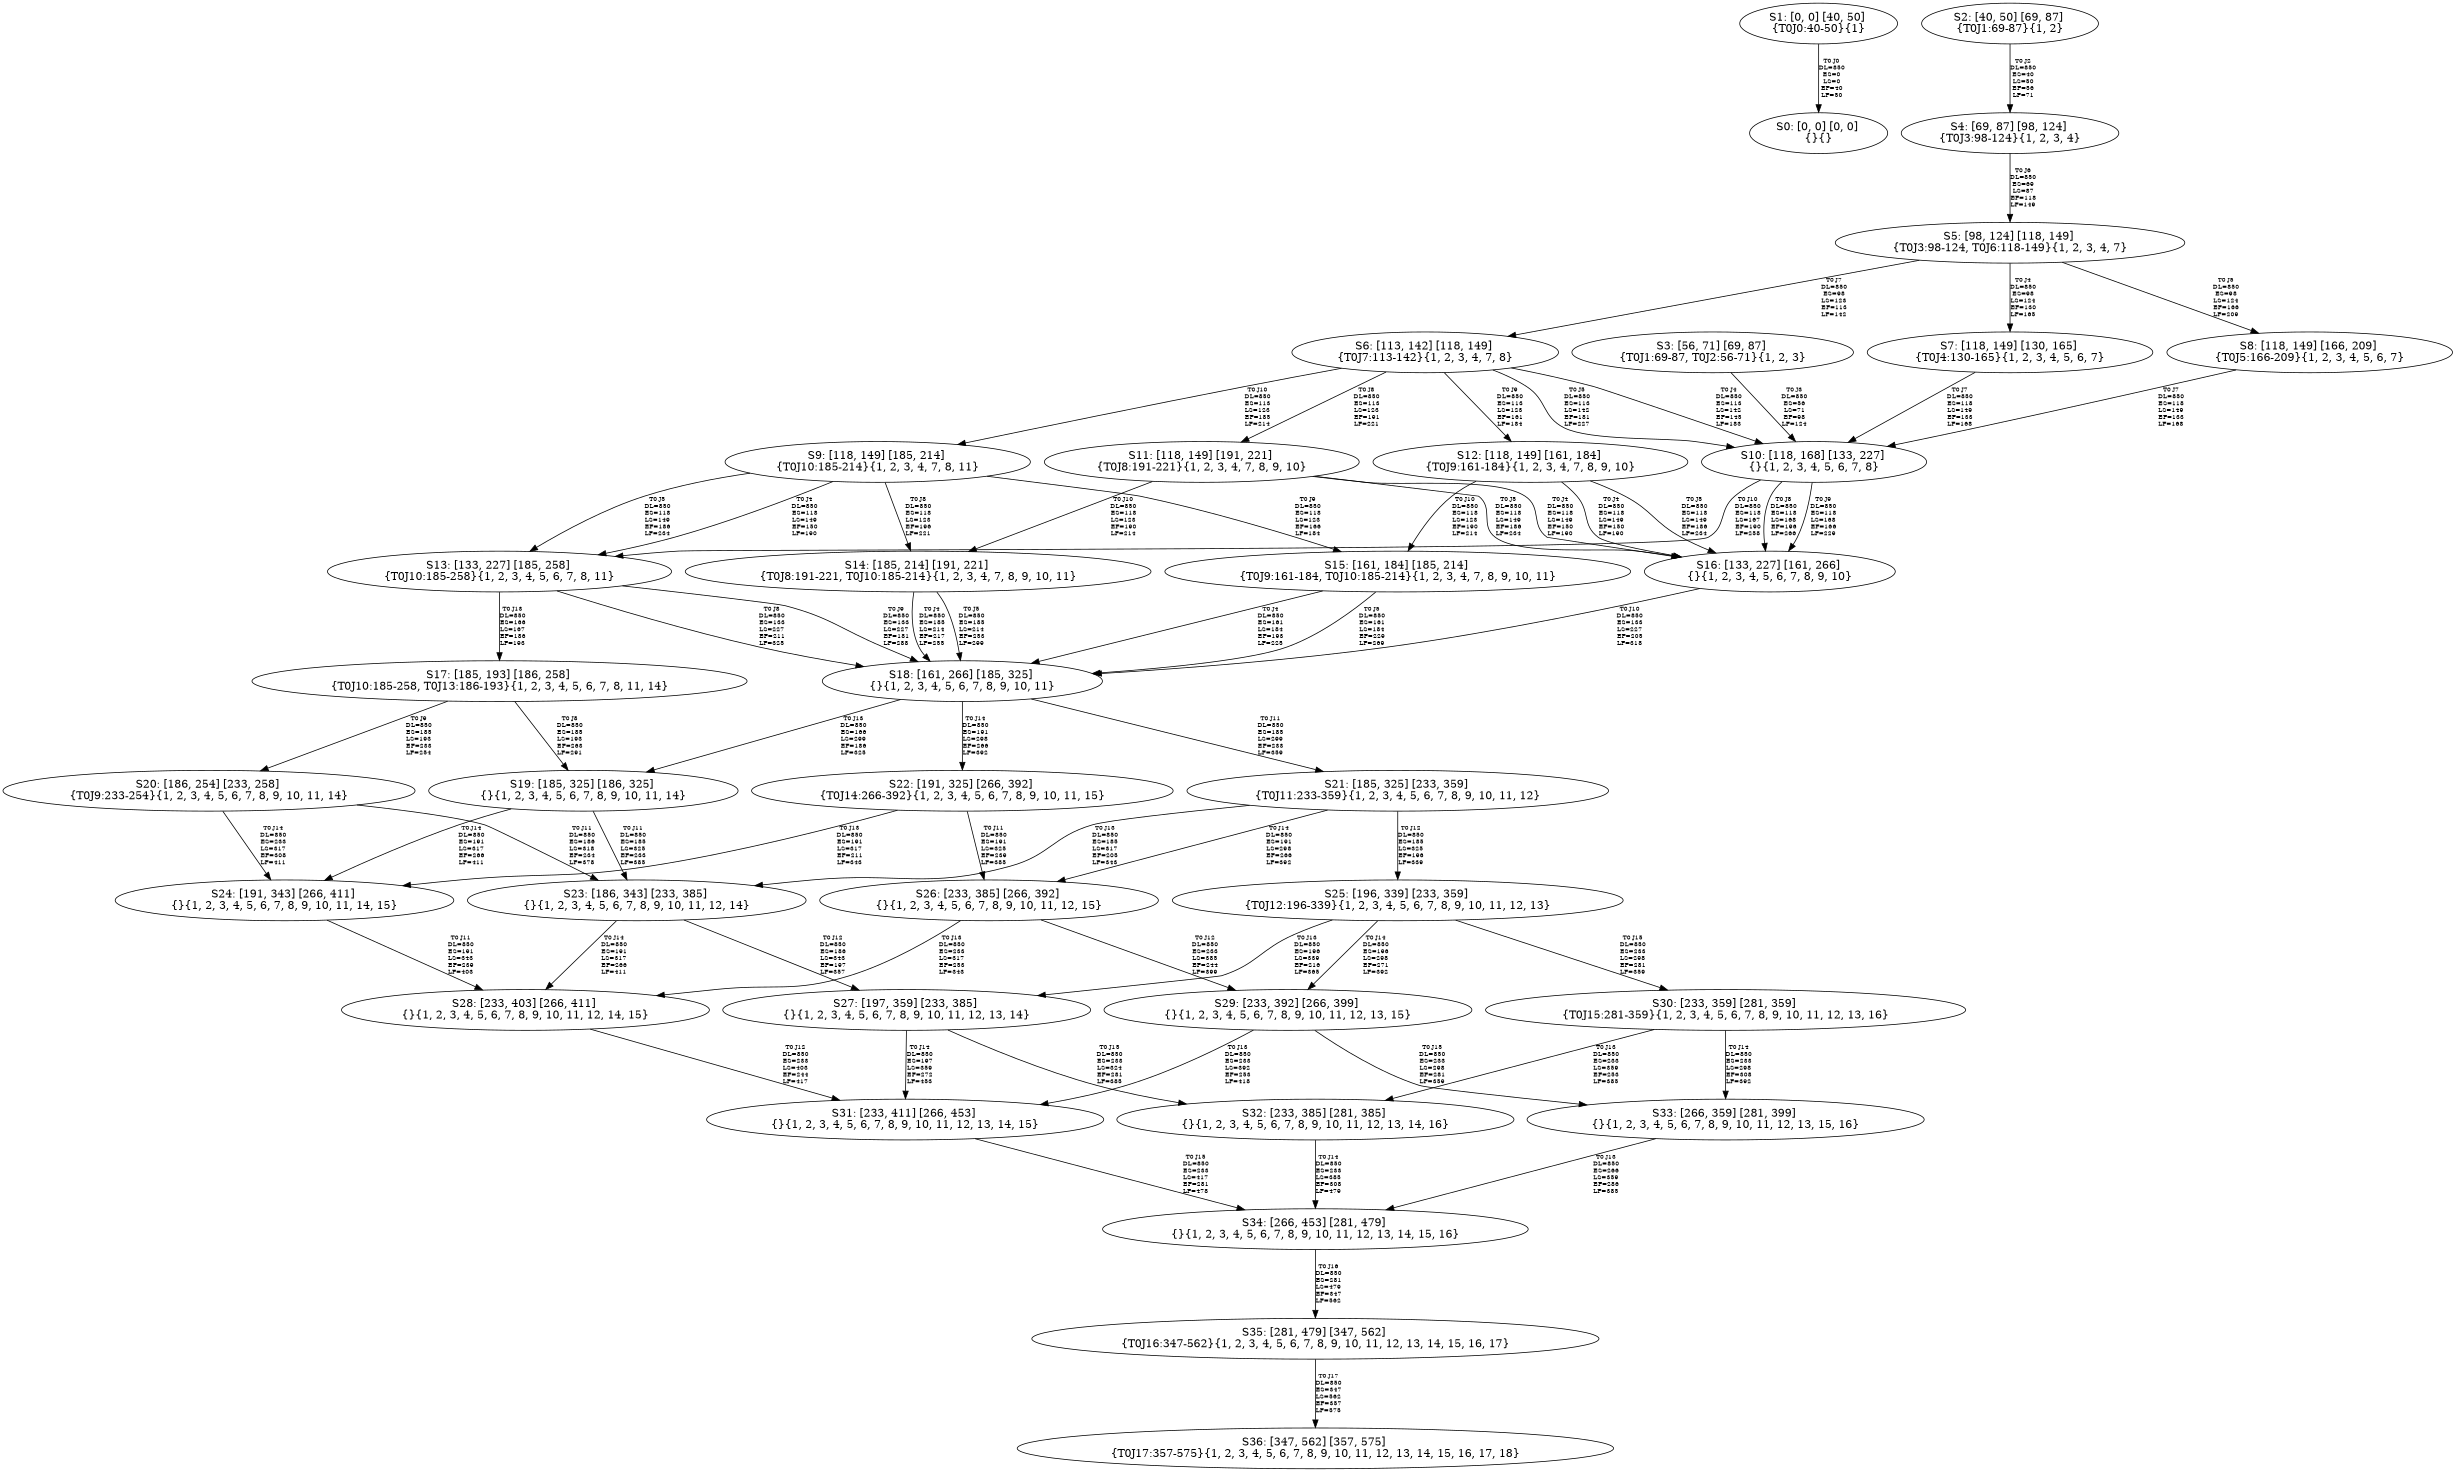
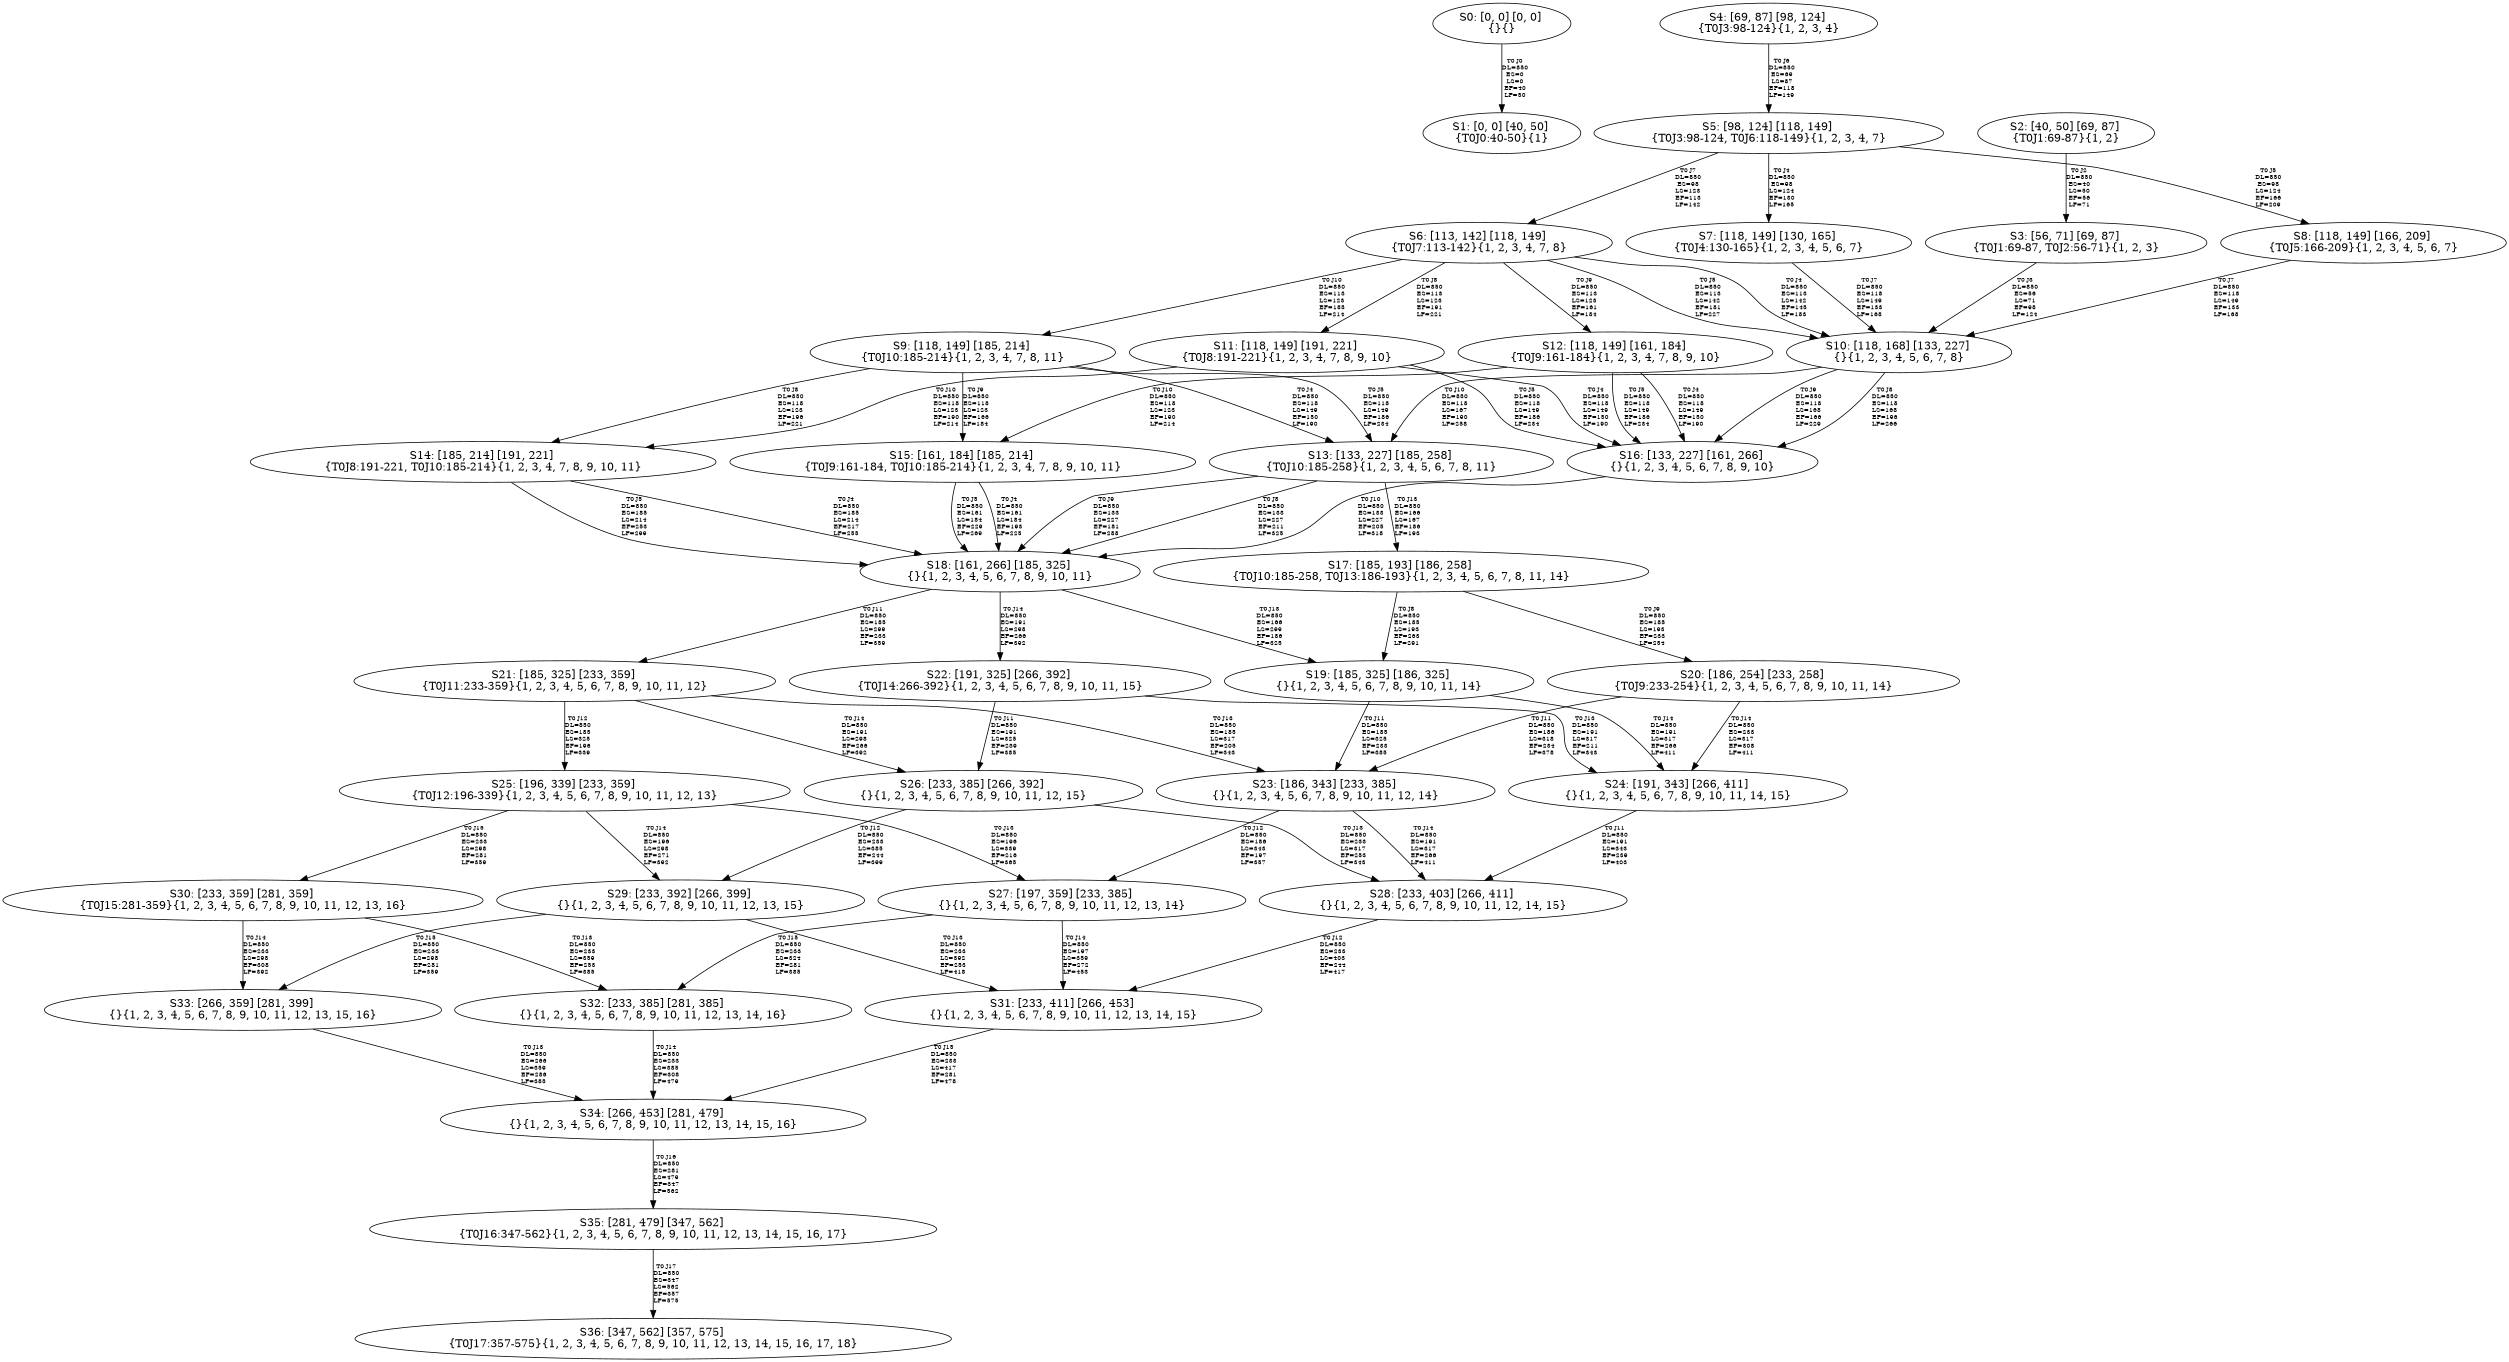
edge "S1: [0, 0] [40, 50] {T0J0:40-50}{1}" -> "S0: [0, 0] [0, 0] {}{}": reversed
edge "S2: [40, 50] [69, 87] {T0J1:69-87}{1, 2}" -> "S4: [69, 87] [98, 124] {T0J3:98-124}{1, 2, 3, 4}": now "S2: [40, 50] [69, 87] {T0J1:69-87}{1, 2}" -> "S3: [56, 71] [69, 87] {T0J1:69-87, T0J2:56-71}{1, 2, 3}"
